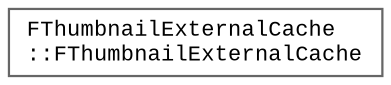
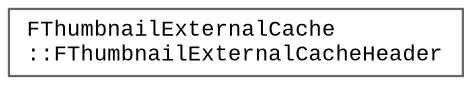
node "FThumbnailExternalCache ::FThumbnailExternalCache": label "FThumbnailExternalCache ::FThumbnailExternalCache" -> "FThumbnailExternalCache ::FThumbnailExternalCacheHeader"
